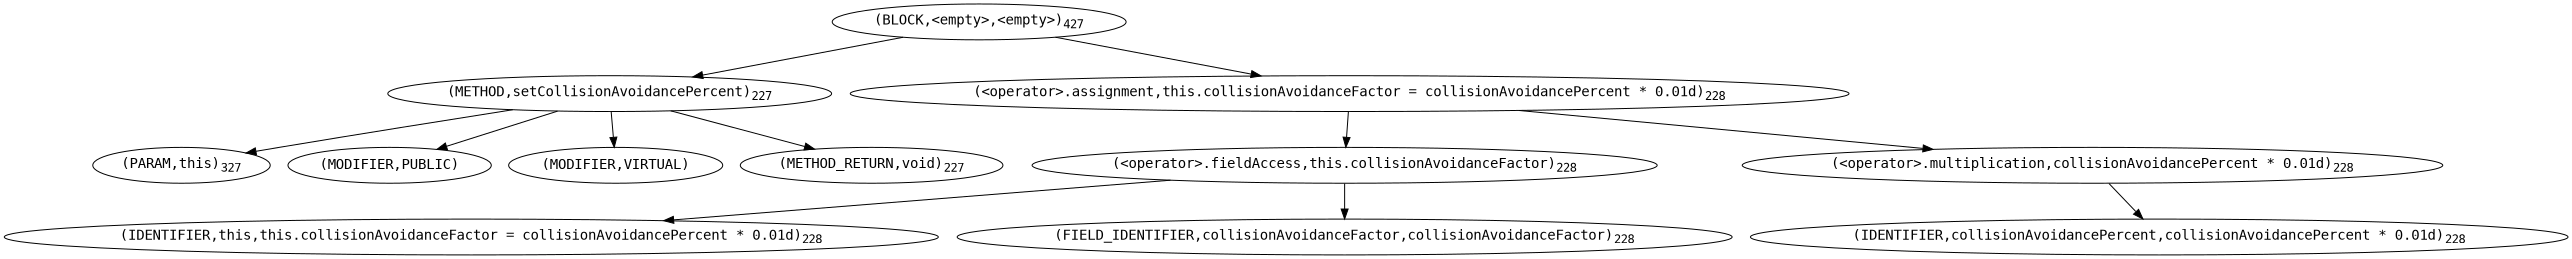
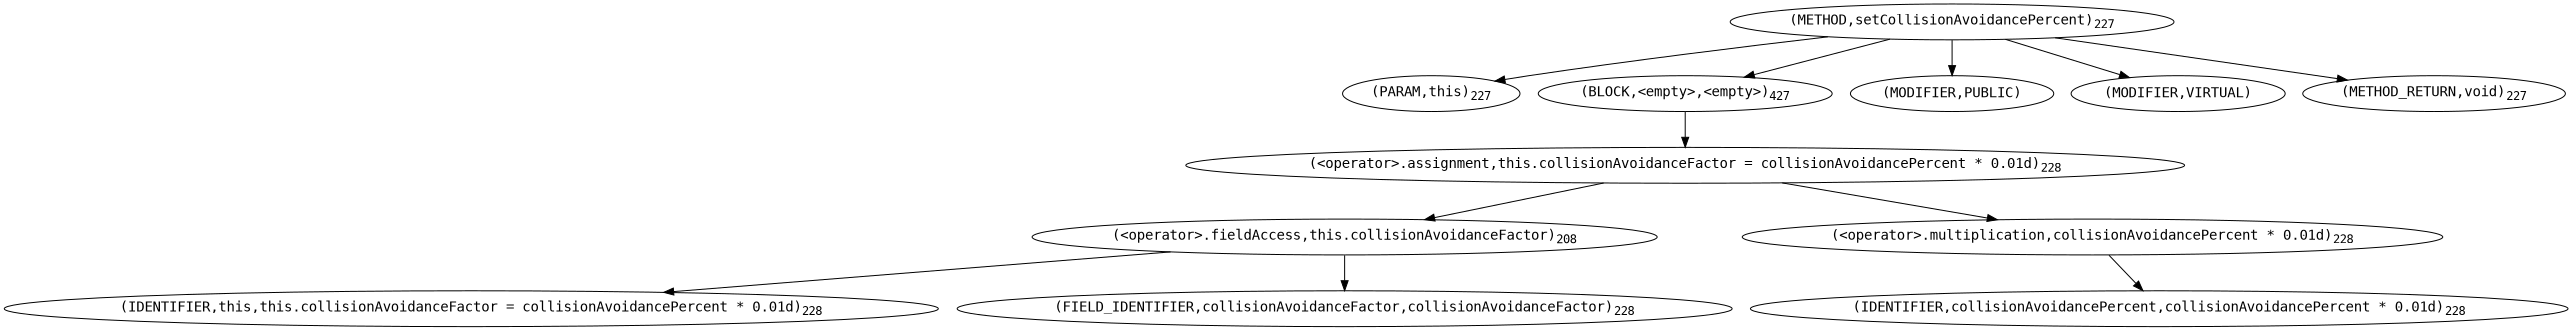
edge "(BLOCK,<empty>,<empty>)" -> "(METHOD,setCollisionAvoidancePercent)": reversed
node "(PARAM,this)": text "327" -> "227"
node "(<operator>.fieldAccess,this.collisionAvoidanceFactor)": text "228" -> "208"
